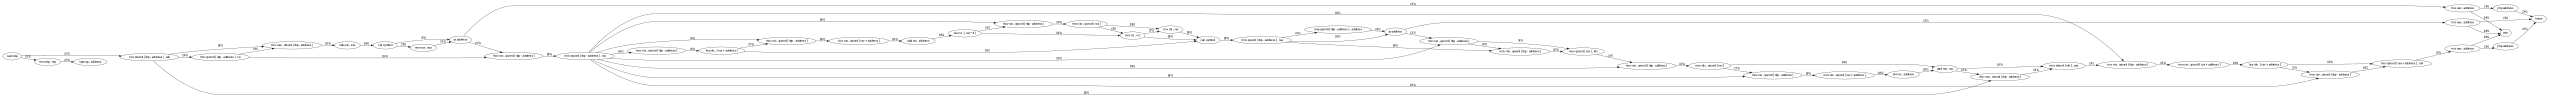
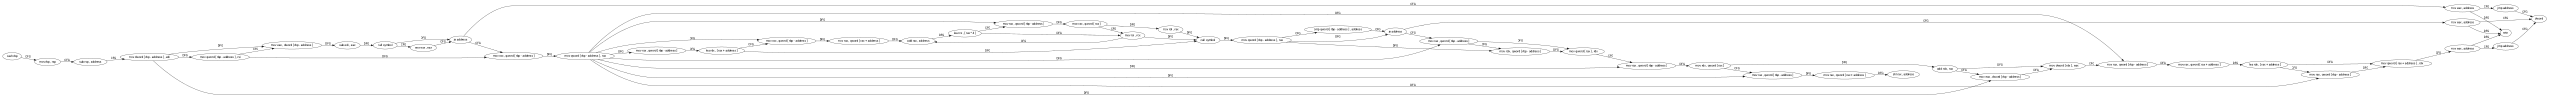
node "leave": label "leave" -> "dword"
edge "mov rsi , rcx" -> "mov rdi , rax": now "mov rsi , rcx" -> "add rax , address"
edge "push rbp" -> "mov dword [ rbp - address ] , edi": now "sub rsp , address" -> "mov dword [ rbp - address ] , edi"
edge "shl rax , address" -> "add rdx , rax": removed, label "DFG"
